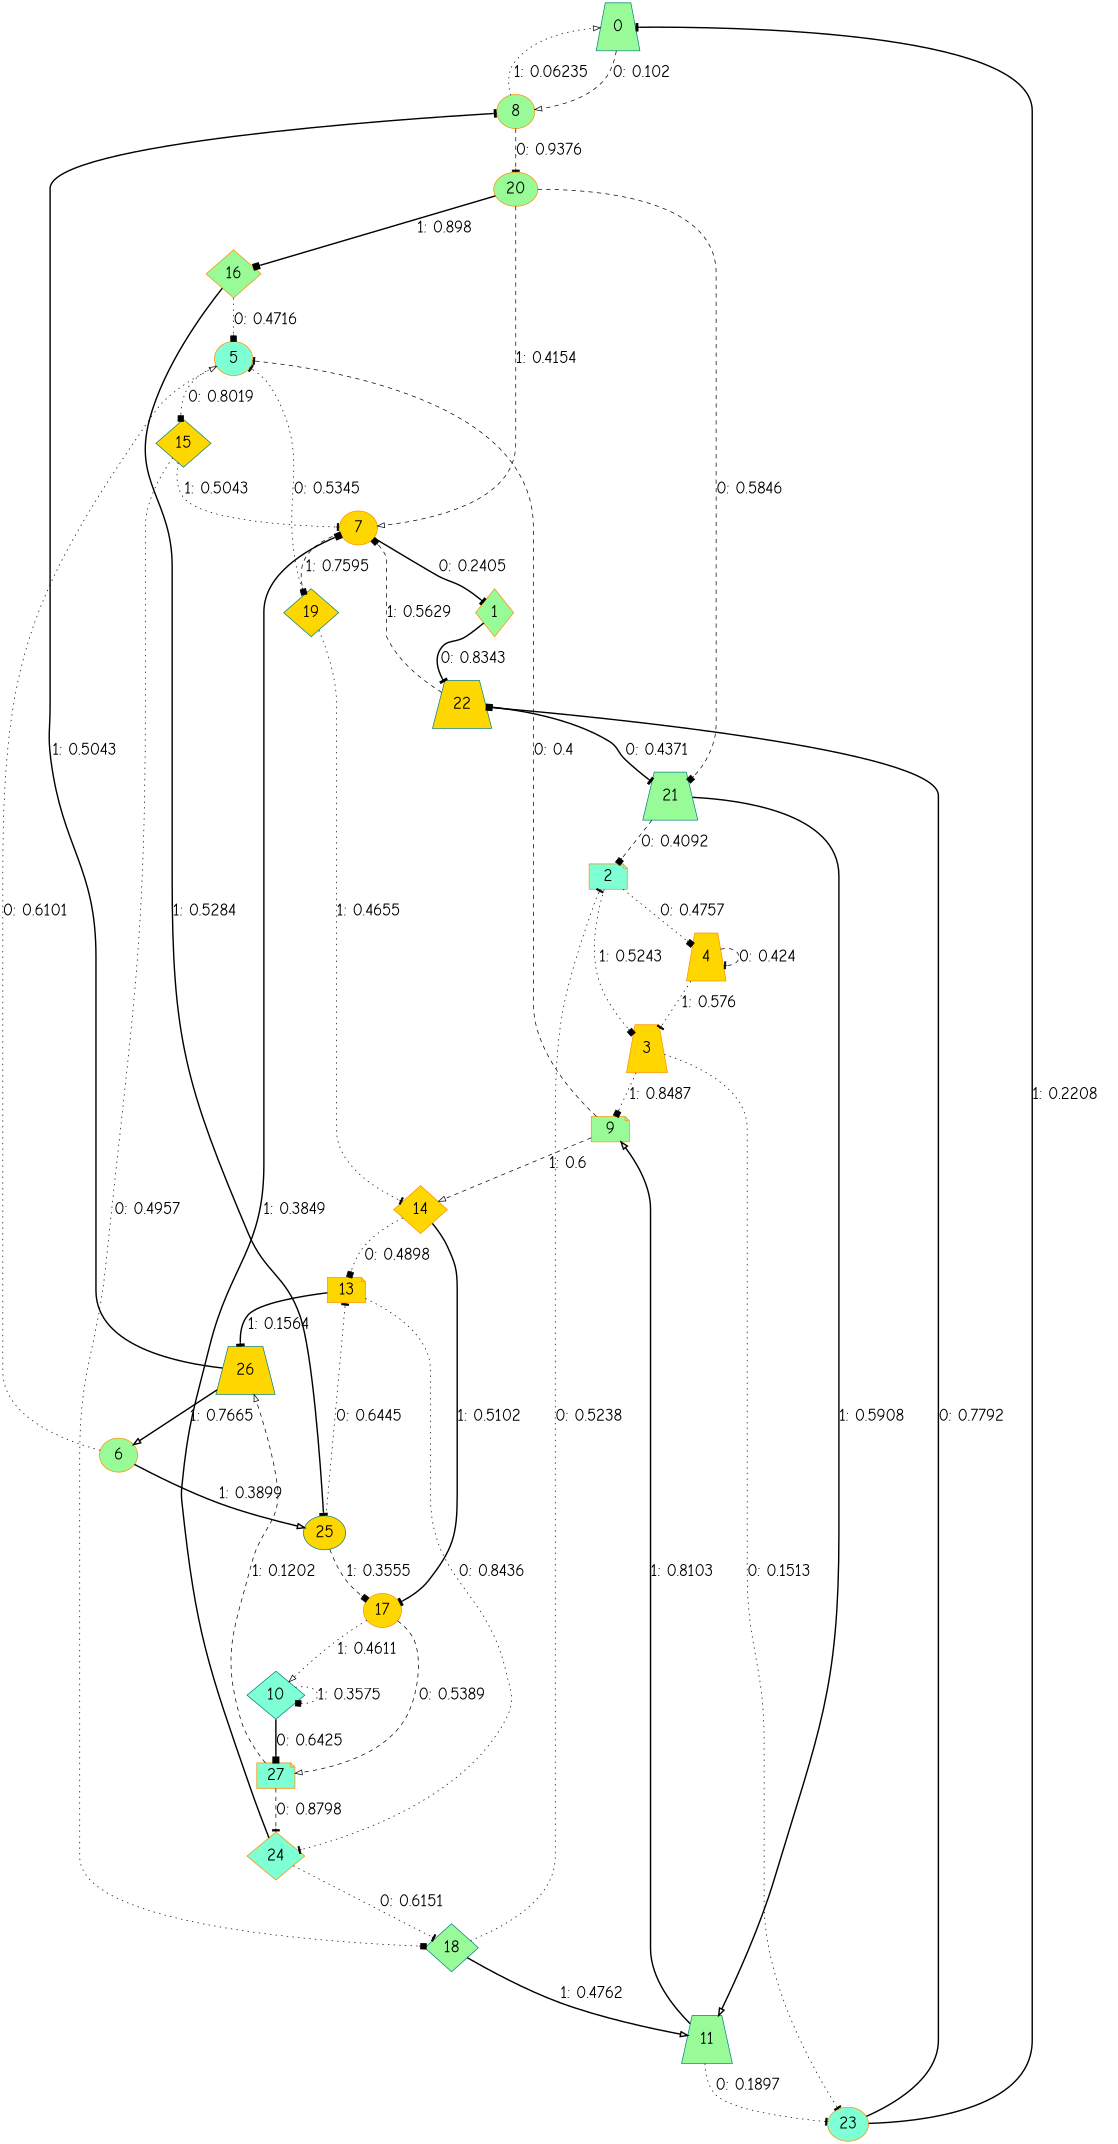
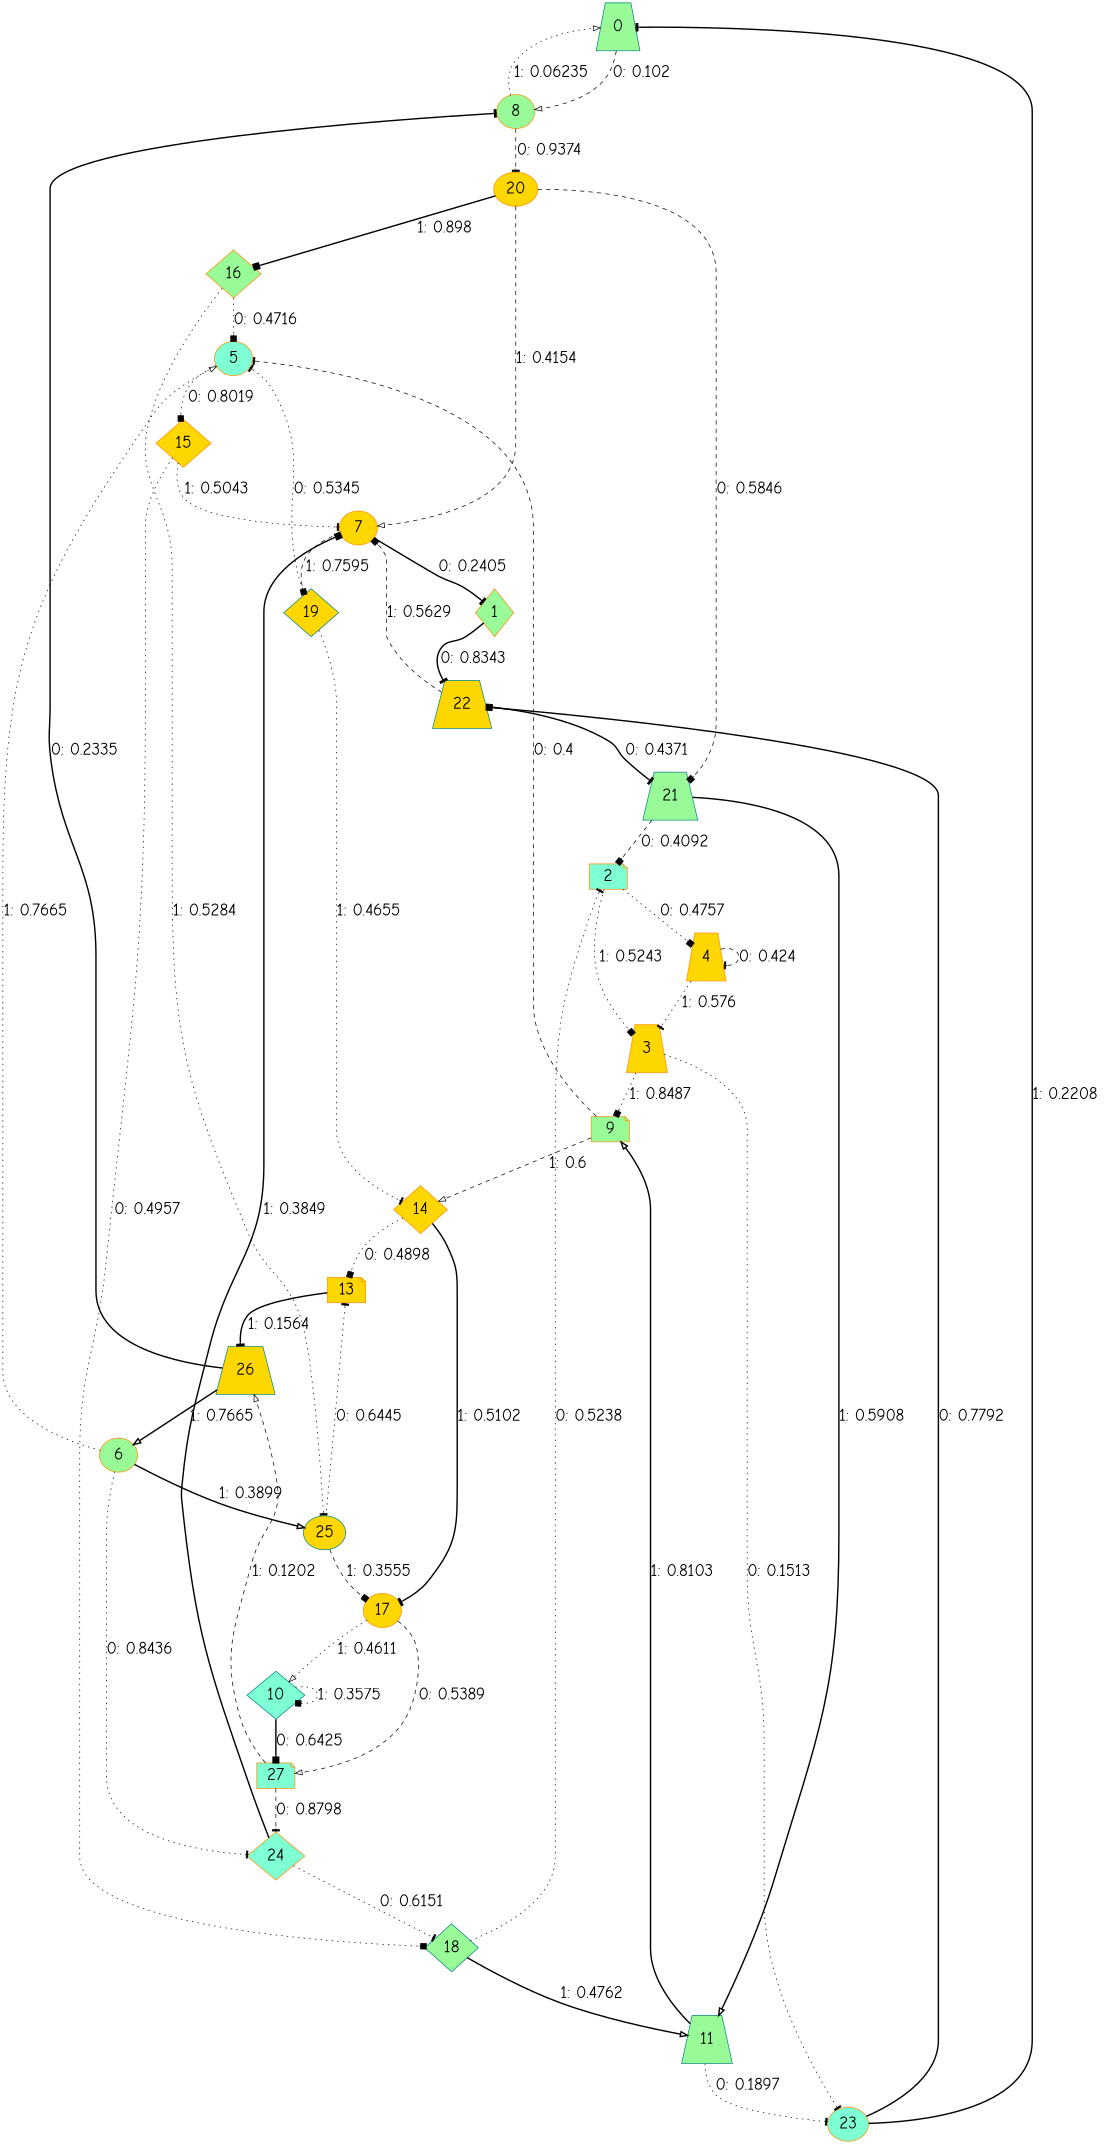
edge "8" -> "20": label "0: 0.9376   " -> "0: 0.9374   "
node "20": fillcolor palegreen -> gold
node "15": color teal -> darkorange
edge "26" -> "8": label "1: 0.5043   " -> "0: 0.2335   "
edge "16" -> "25": style bold -> dotted
edge "6" -> "5": label "0: 0.6101   " -> "1: 0.7665   "
edge "13" -> "24": now "6" -> "24"
